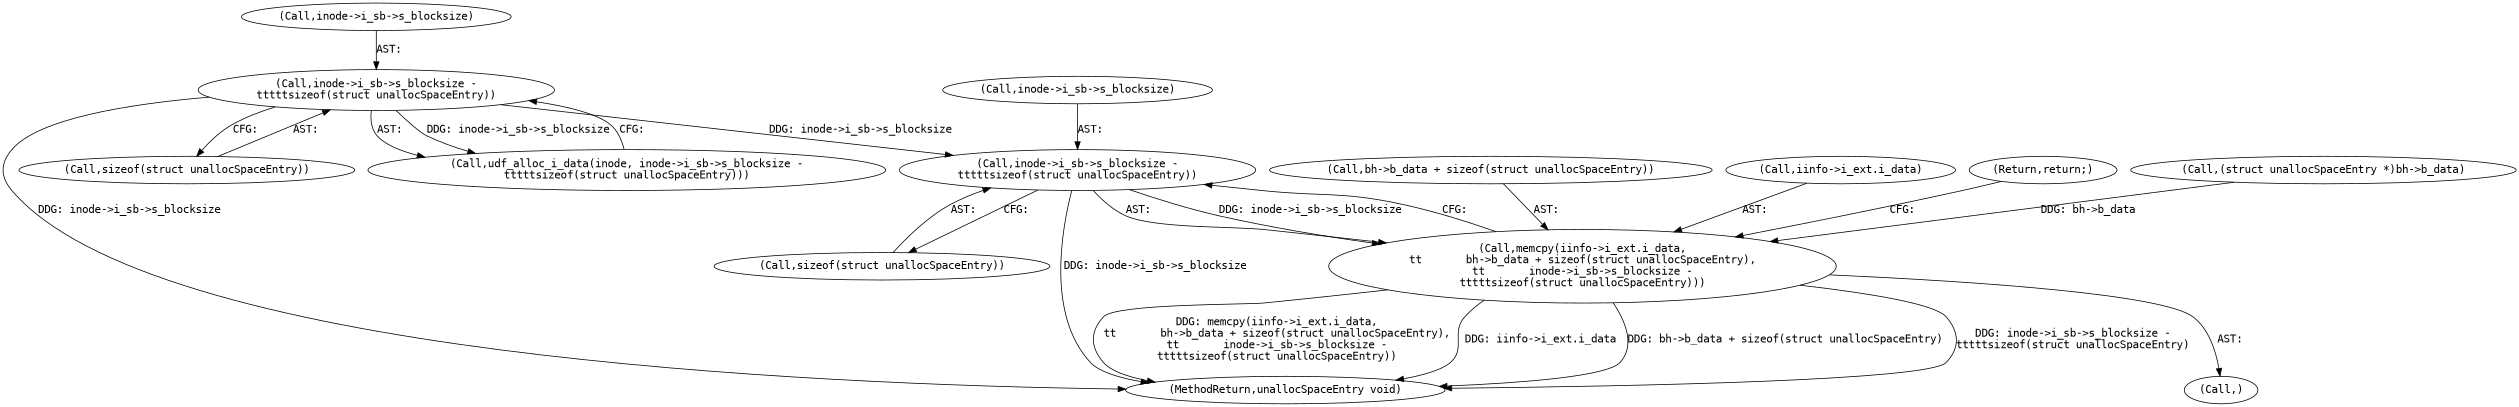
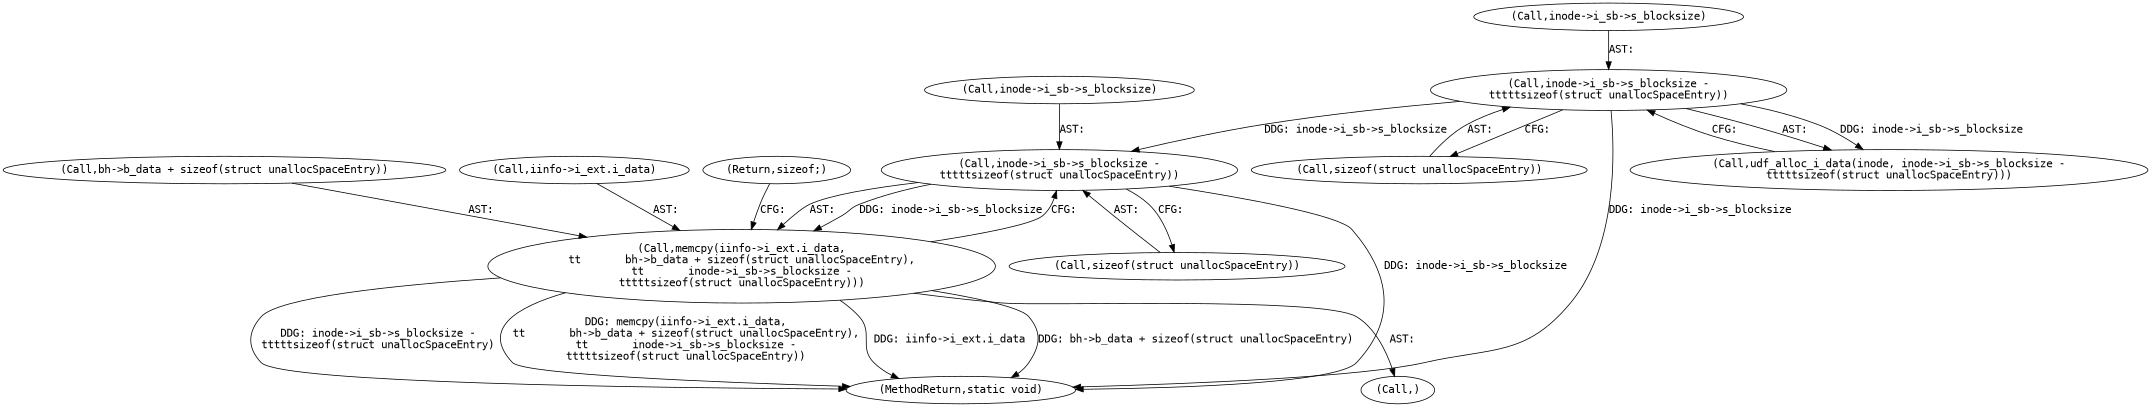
node "(Return,return;)": label "(Return,return;)" -> "(Return,sizeof;)"
node "(Call,(struct unallocSpaceEntry *)bh->b_data)": removed
node "(MethodReturn,unallocSpaceEntry void)": label "(MethodReturn,unallocSpaceEntry void)" -> "(MethodReturn,static void)"
